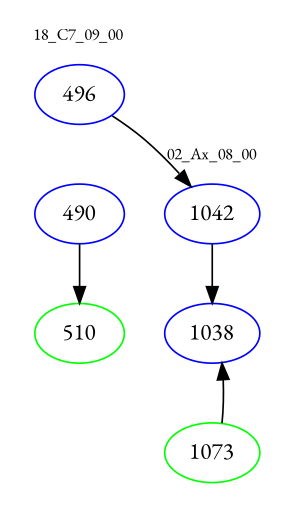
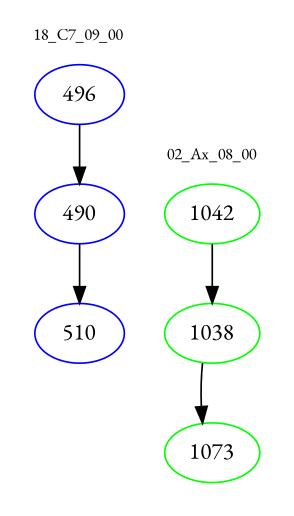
edge "496" -> "1042": now "496" -> "490"
node "1042": color blue -> green
node "510": color green -> blue
node "1038": color blue -> green
edge "1073" -> "1038": reversed
